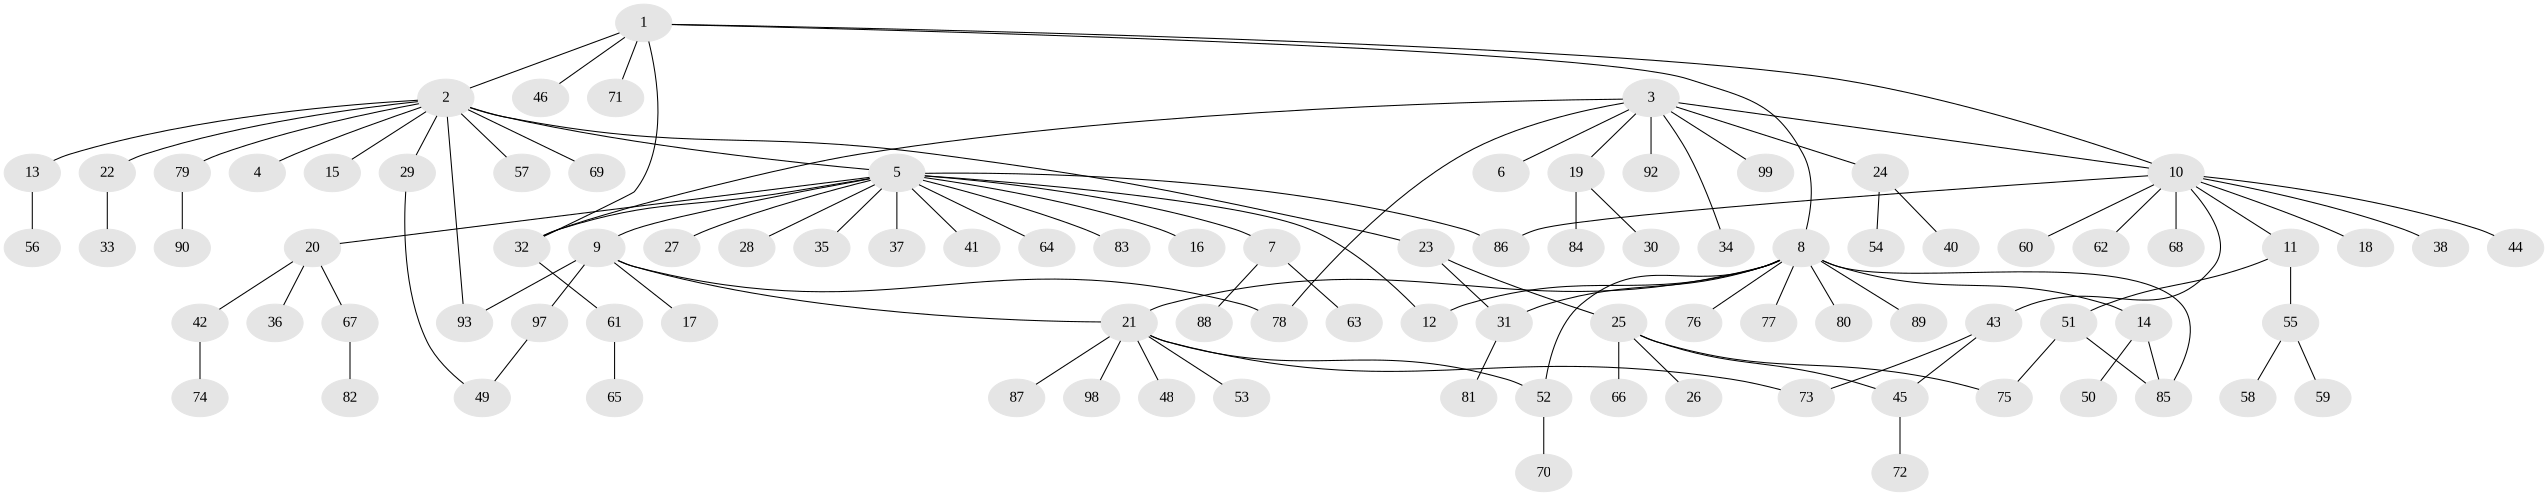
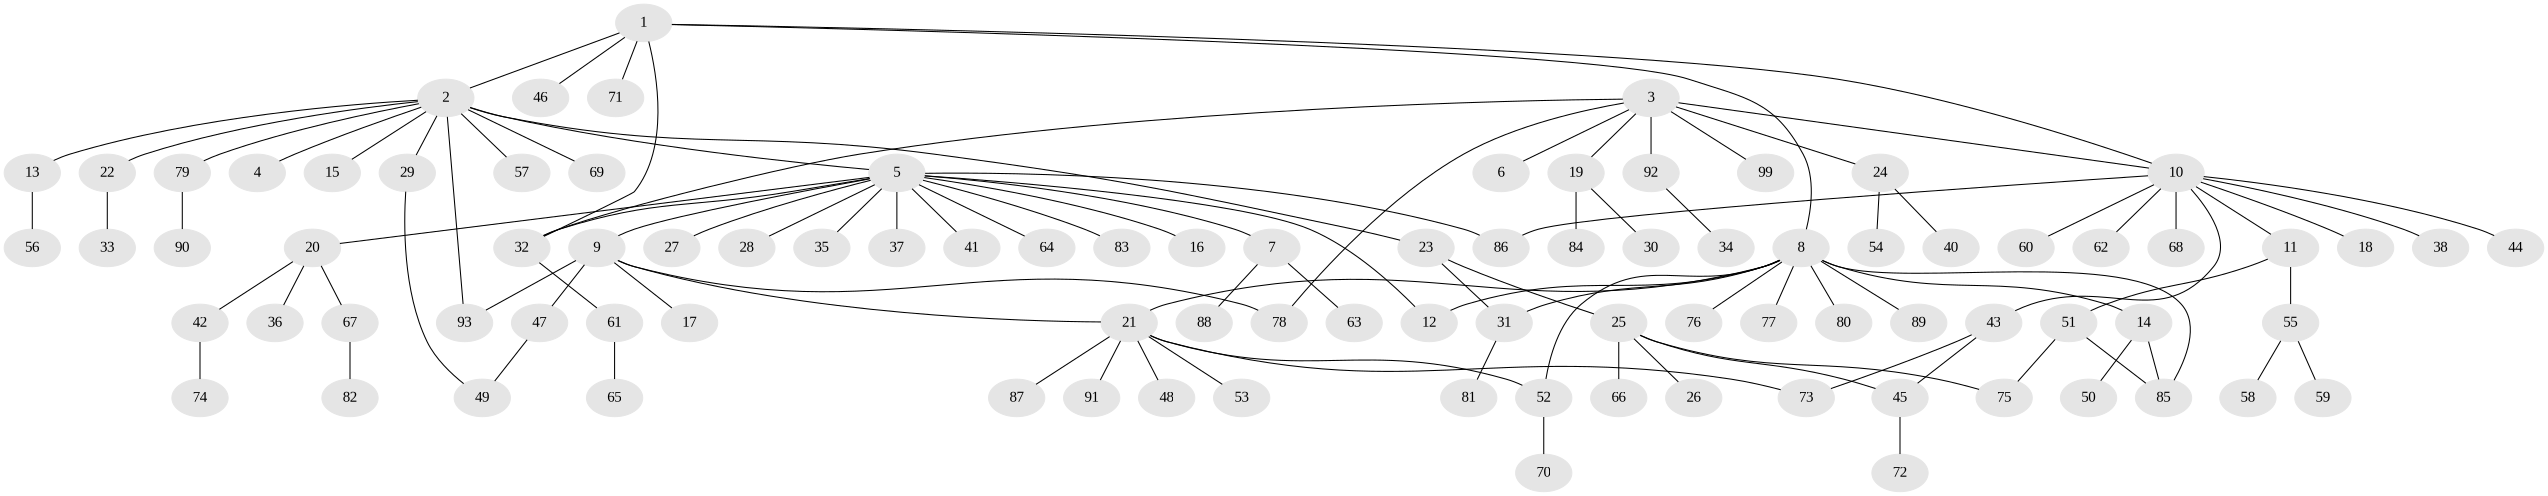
edge "3" -- "34": now "92" -- "34"
node "97": label "97" -> "47"
node "98": label "98" -> "91"
